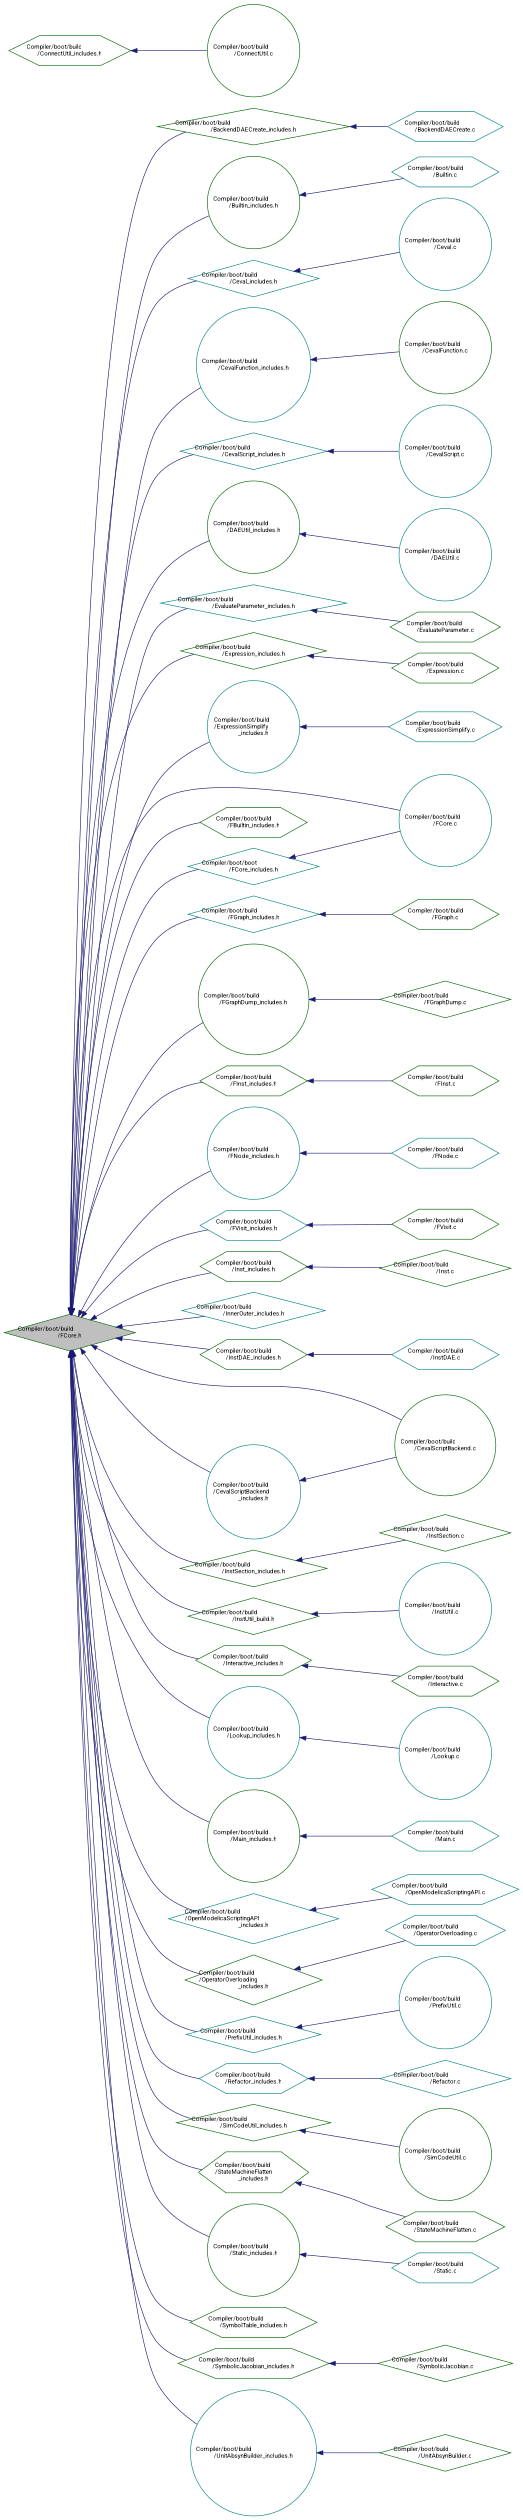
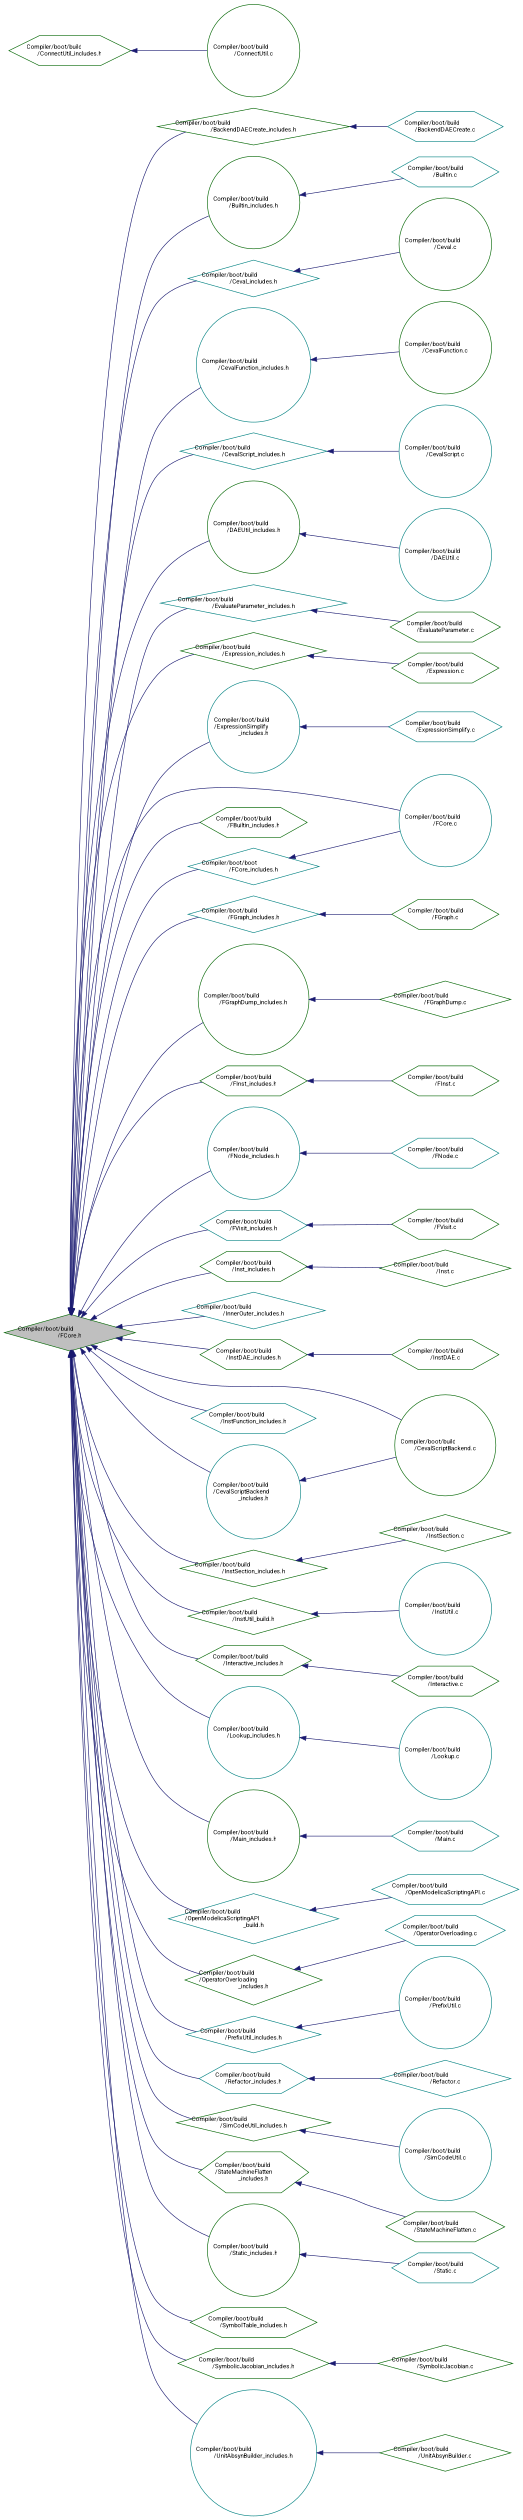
node "Compiler/boot/build /Ceval.c": color teal -> darkgreen
node "Compiler/boot/build /InstDAE.c": color teal -> darkgreen
node "Compiler/boot/build /InstFunction_includes.h": added
node "Compiler/boot/build /OpenModelicaScriptingAPI _includes.h": label "Compiler/boot/build /OpenModelicaScriptingAPI _includes.h" -> "Compiler/boot/build /OpenModelicaScriptingAPI _build.h"
node "Compiler/boot/build /SimCodeUtil.c": color darkgreen -> teal
